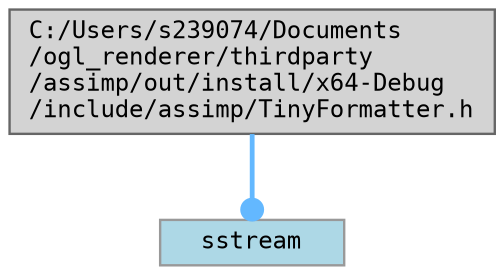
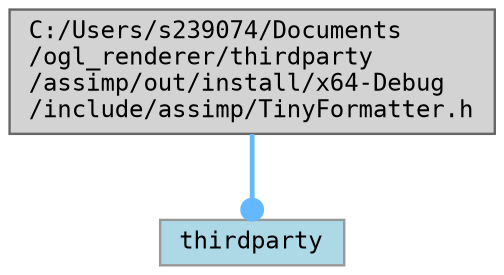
node "sstream": label "sstream" -> "thirdparty"
